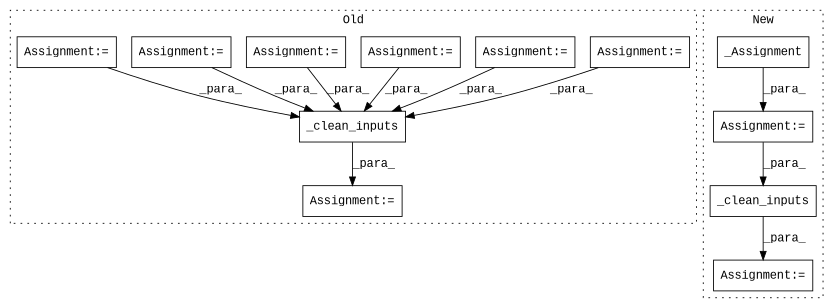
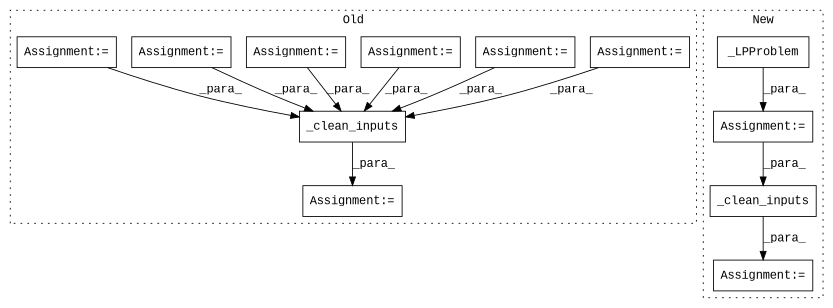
node "_Assignment": label "_Assignment" -> "_LPProblem"
